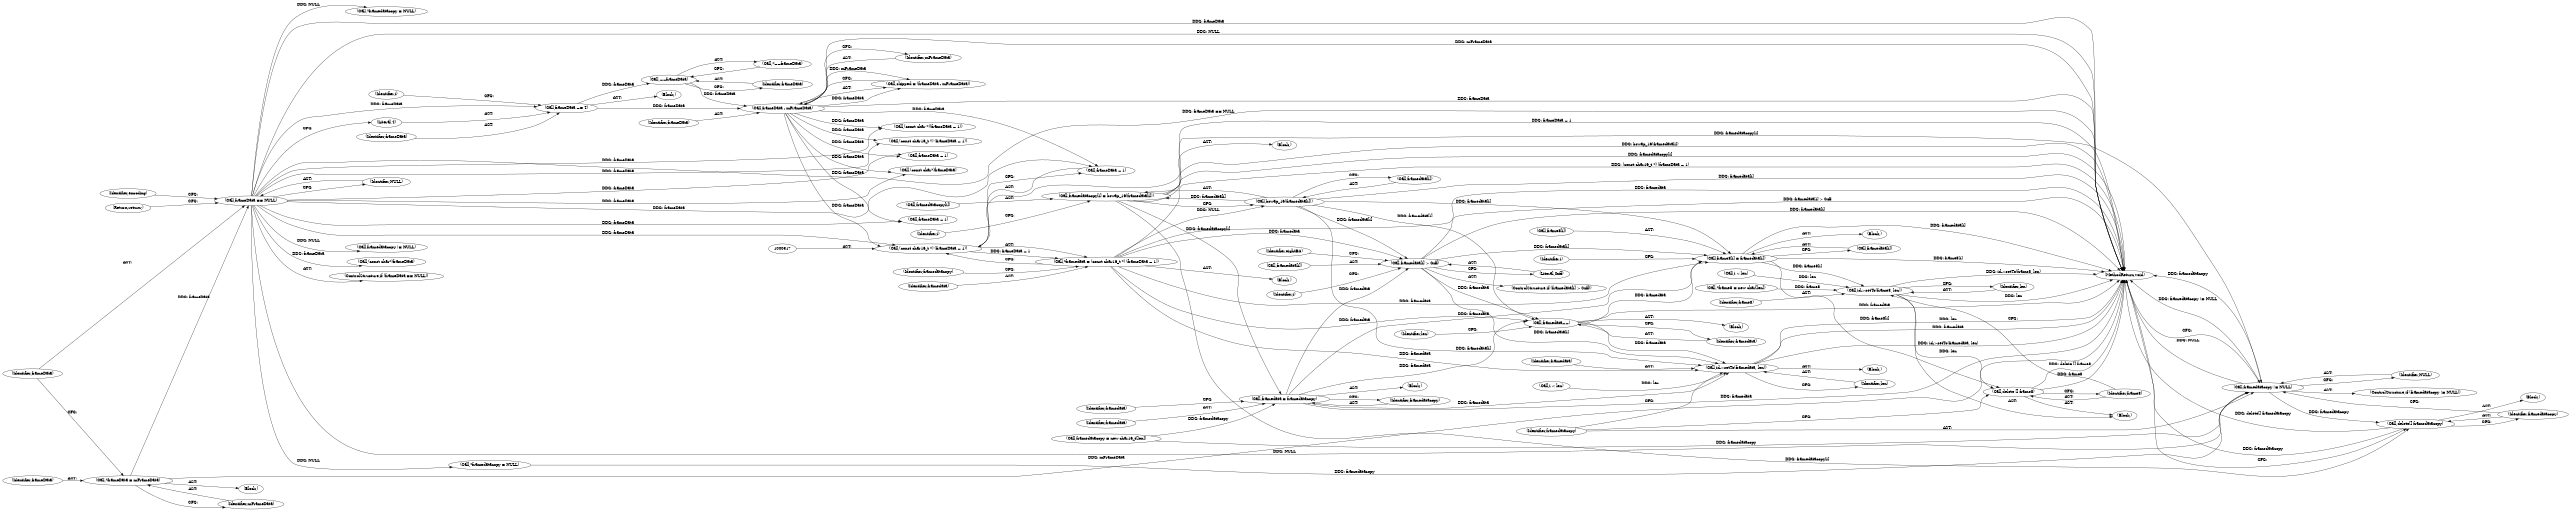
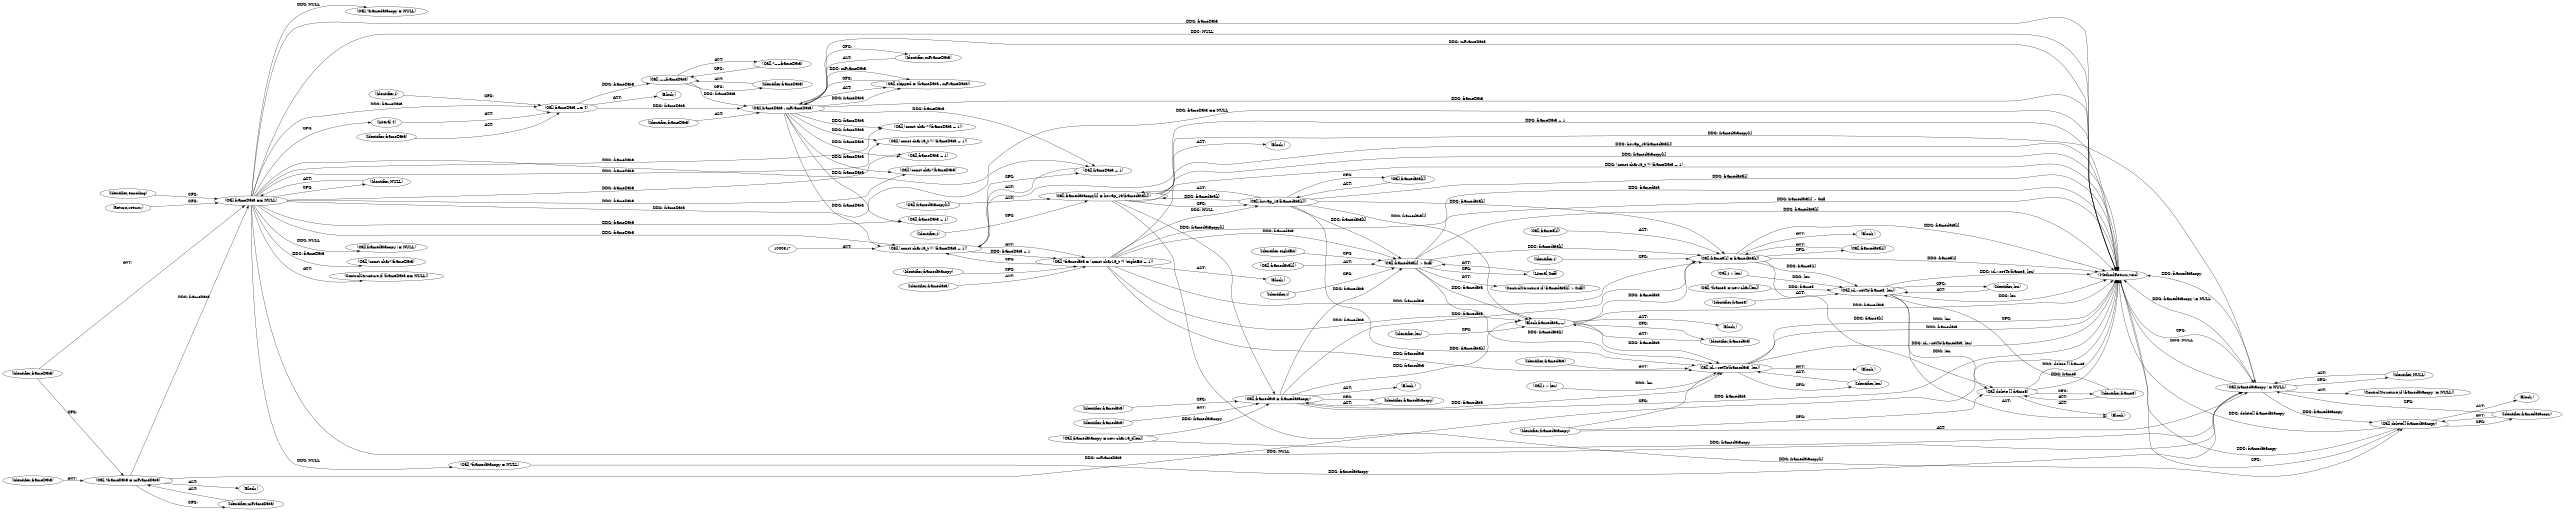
node "(Call,*framedata = (const char16_t *) (frameData + 1))": label "(Call,*framedata = (const char16_t *) (frameData + 1))" -> "(Call,*framedata = (const char16_t *) (eightBit + 1))"
node "(Call,framedata++)": label "(Call,framedata++)" -> "(Block,framedata++)"
